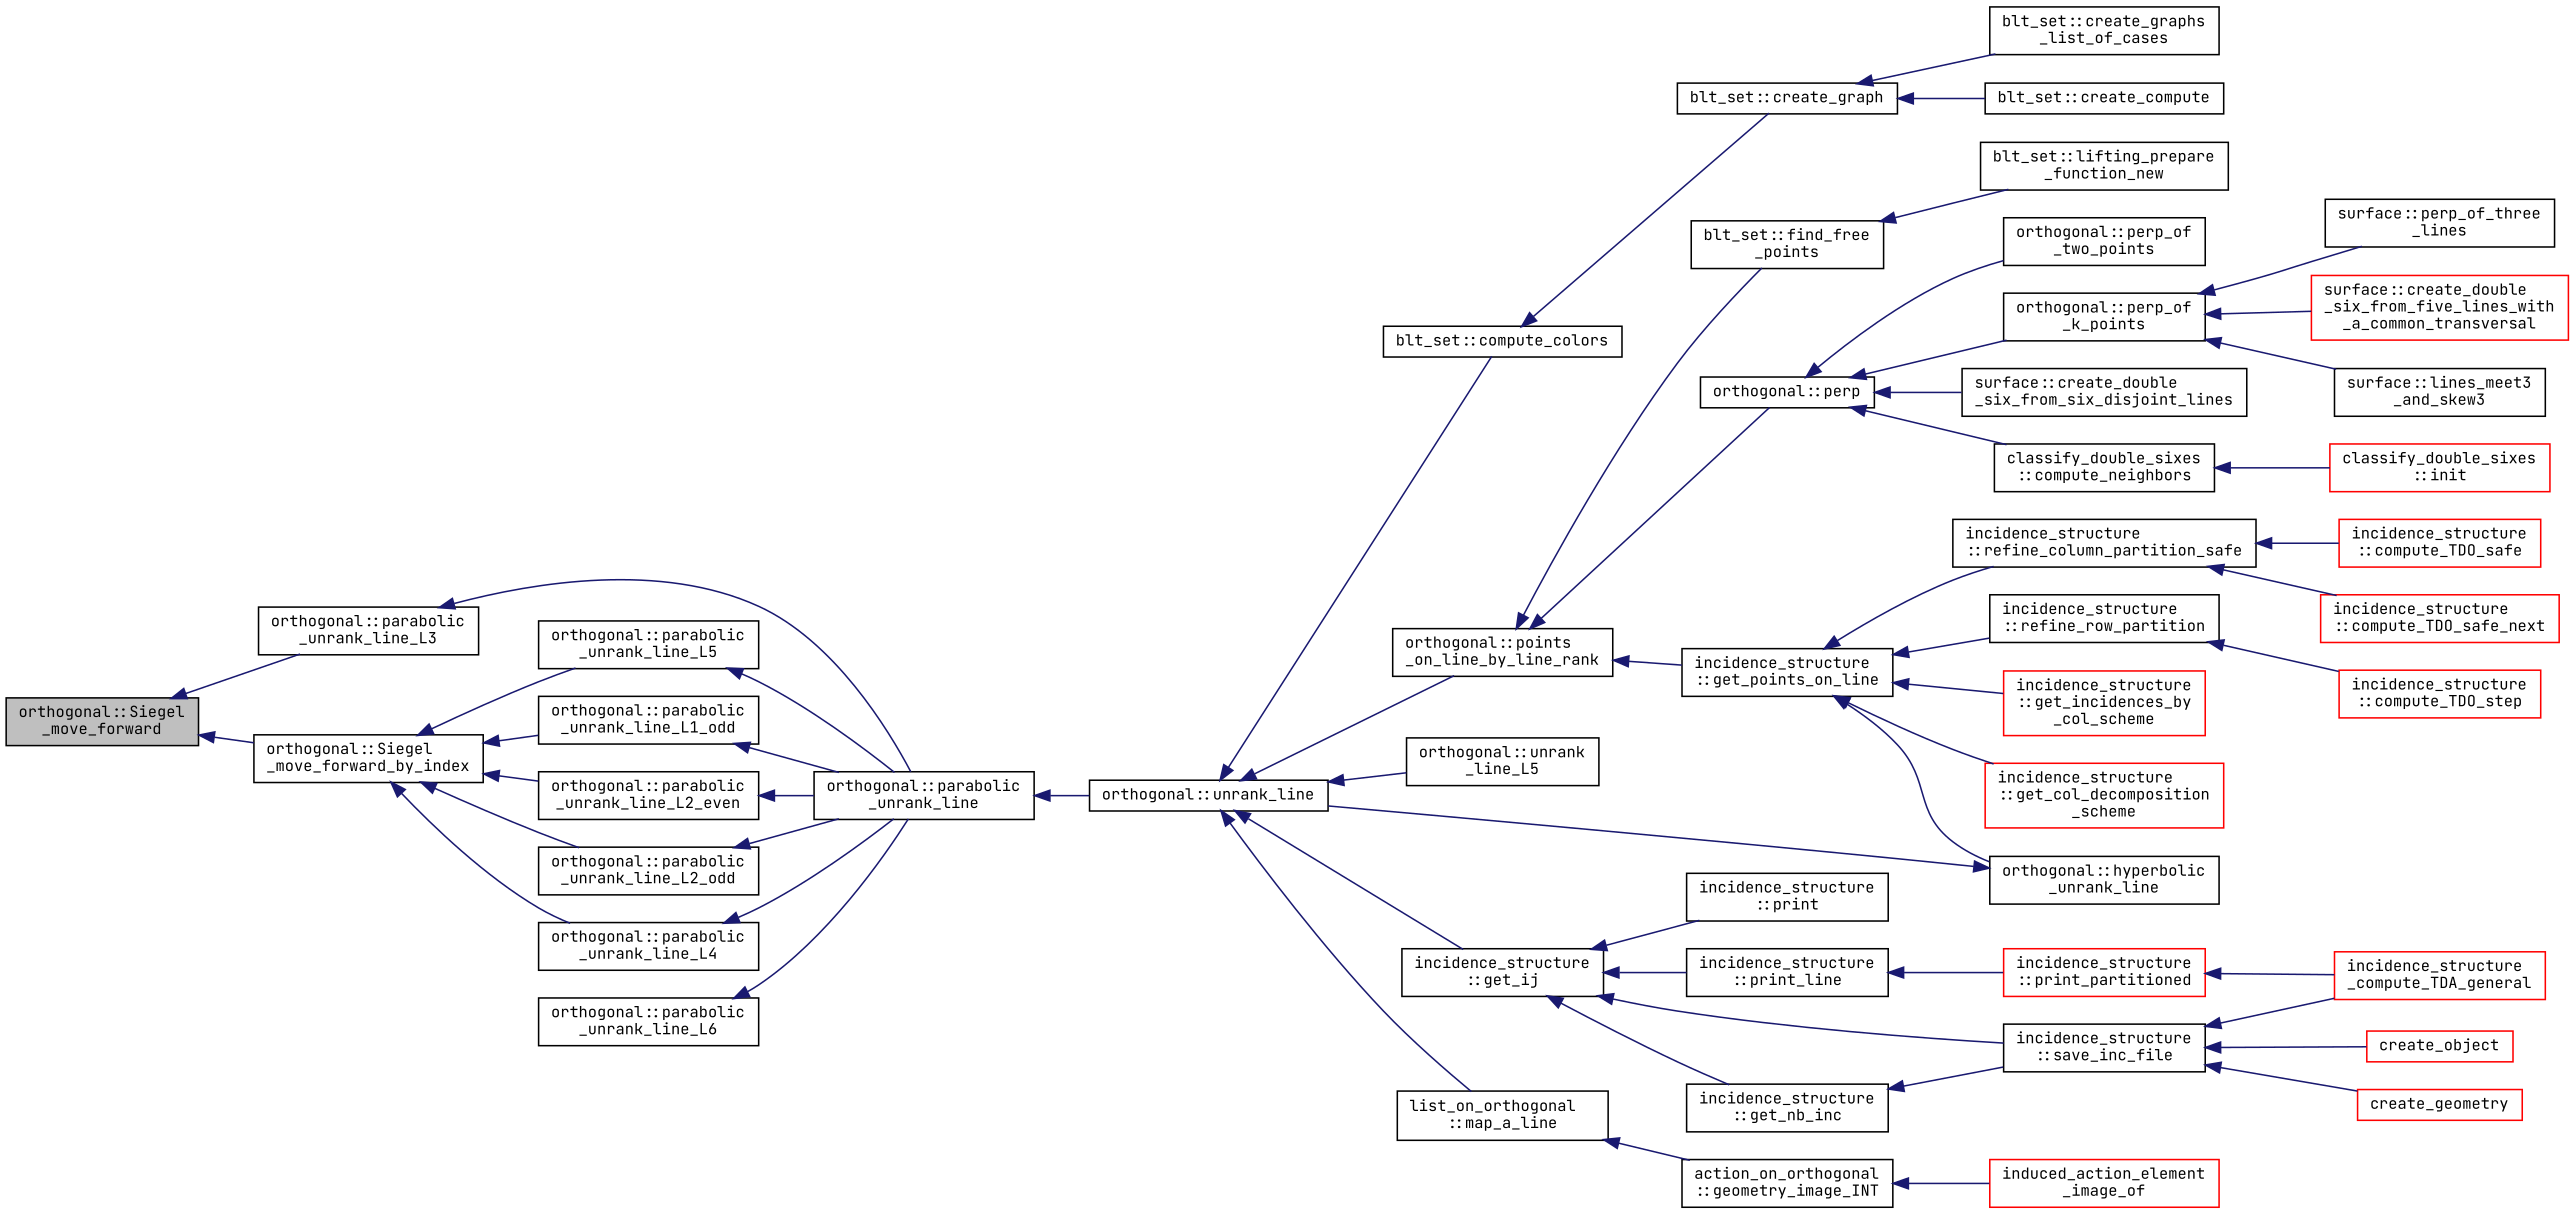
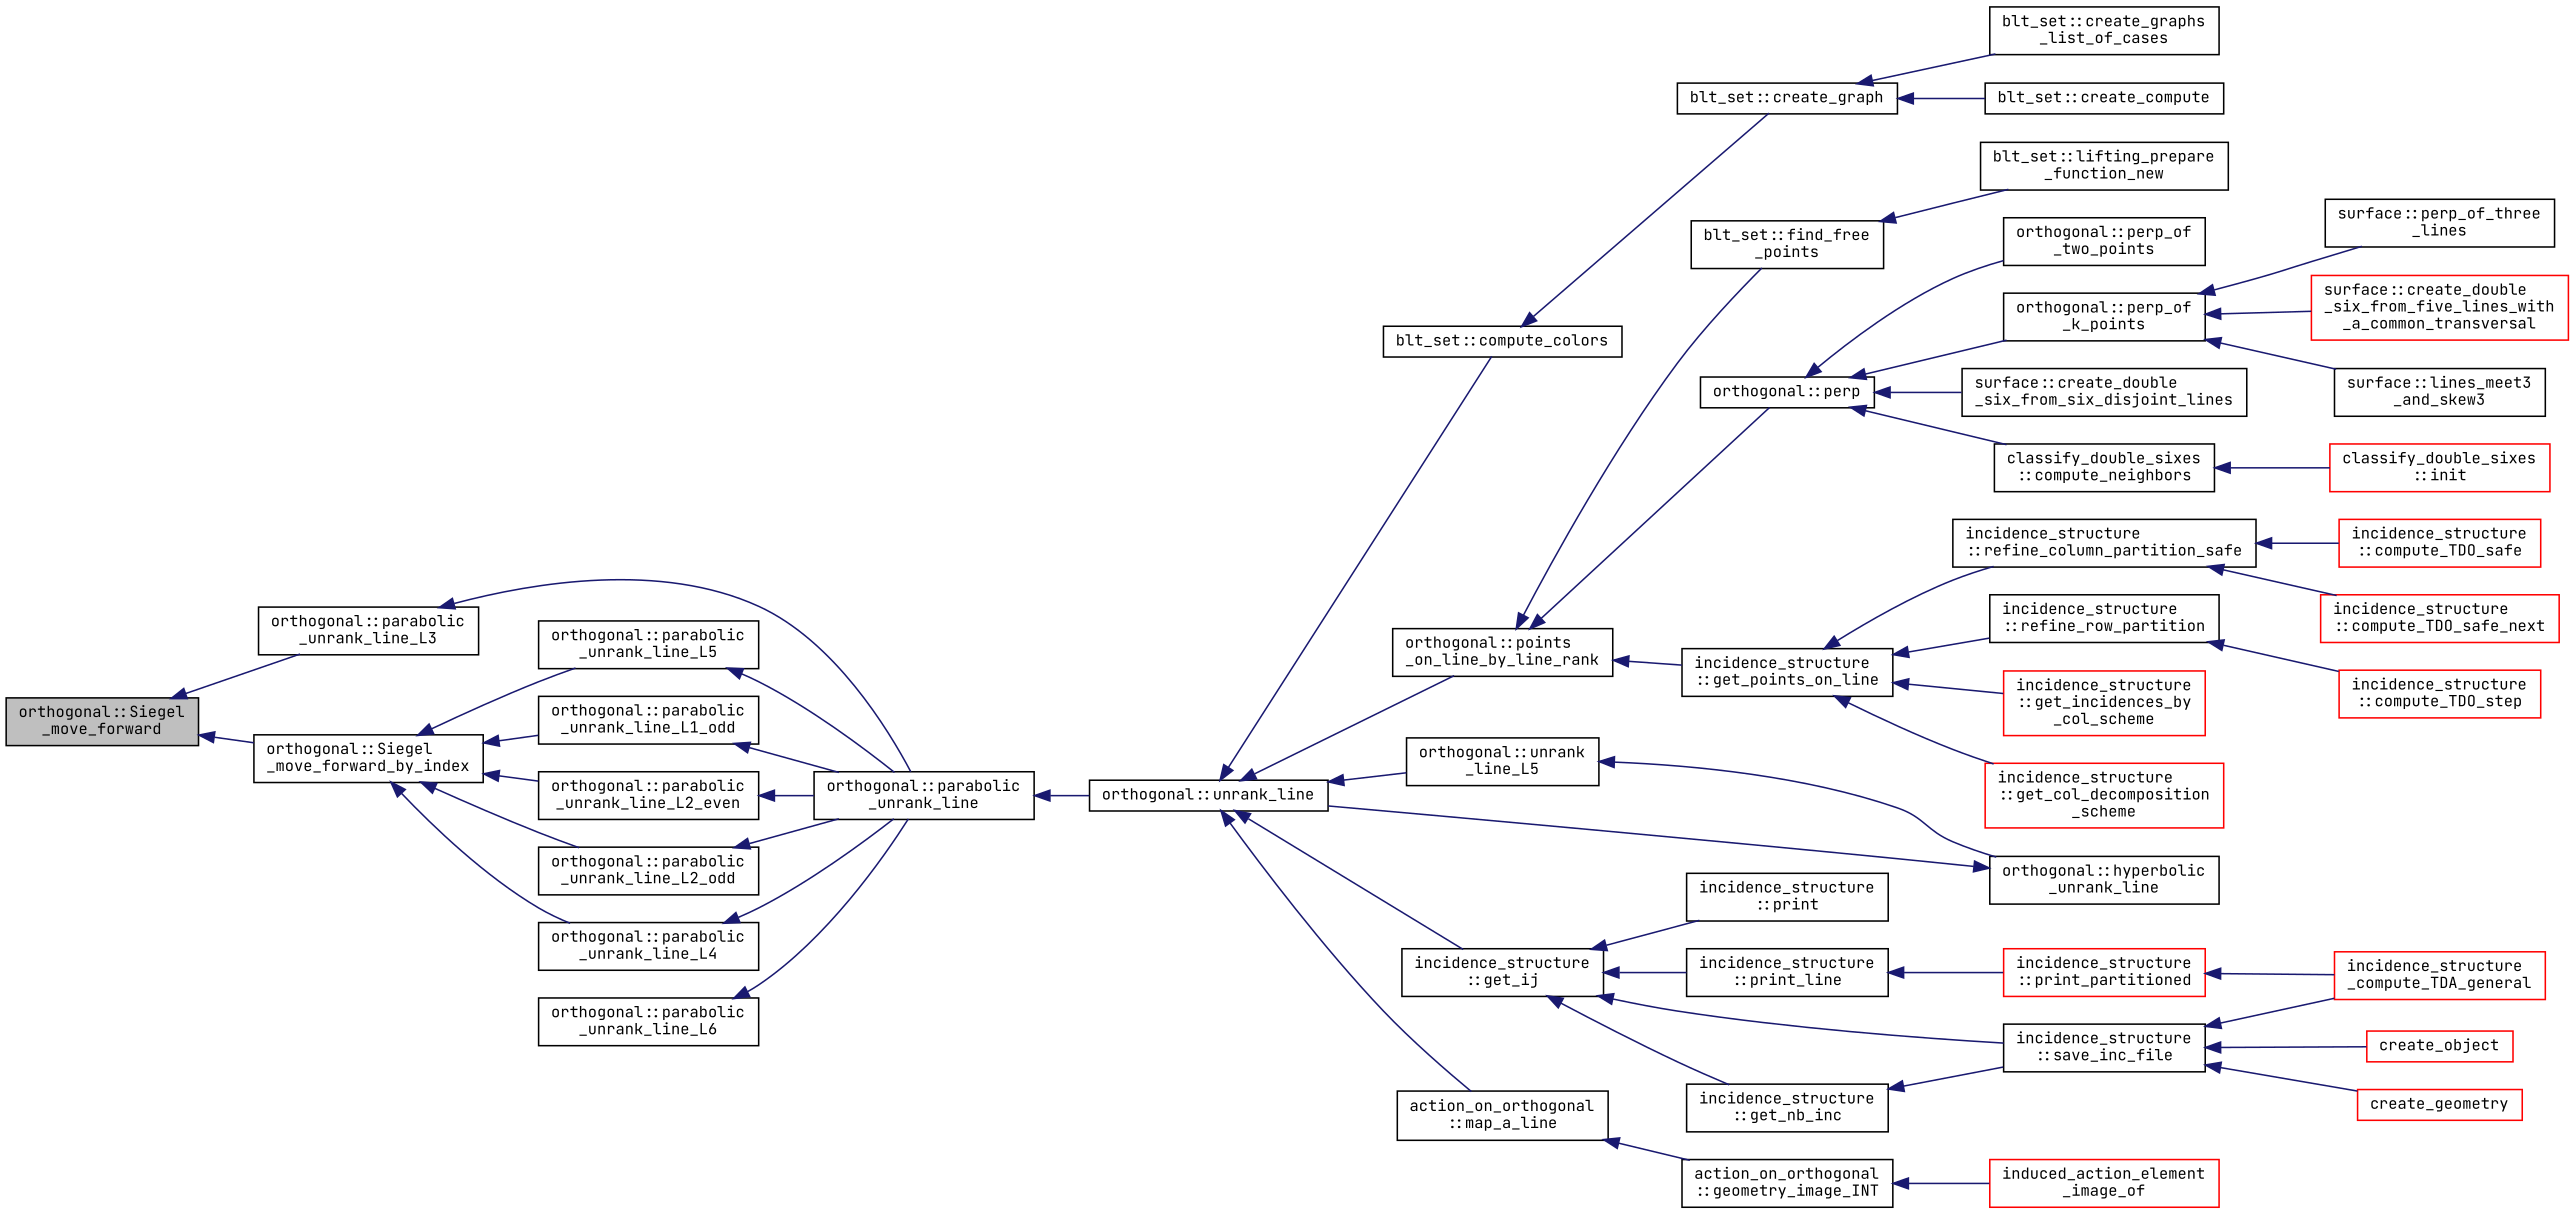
edge "orthogonal::hyperbolic _unrank_line" -> "incidence_structure ::get_points_on_line": now "orthogonal::hyperbolic _unrank_line" -> "orthogonal::unrank _line_L5"
node "list_on_orthogonal ::map_a_line": label "list_on_orthogonal ::map_a_line" -> "action_on_orthogonal ::map_a_line"
